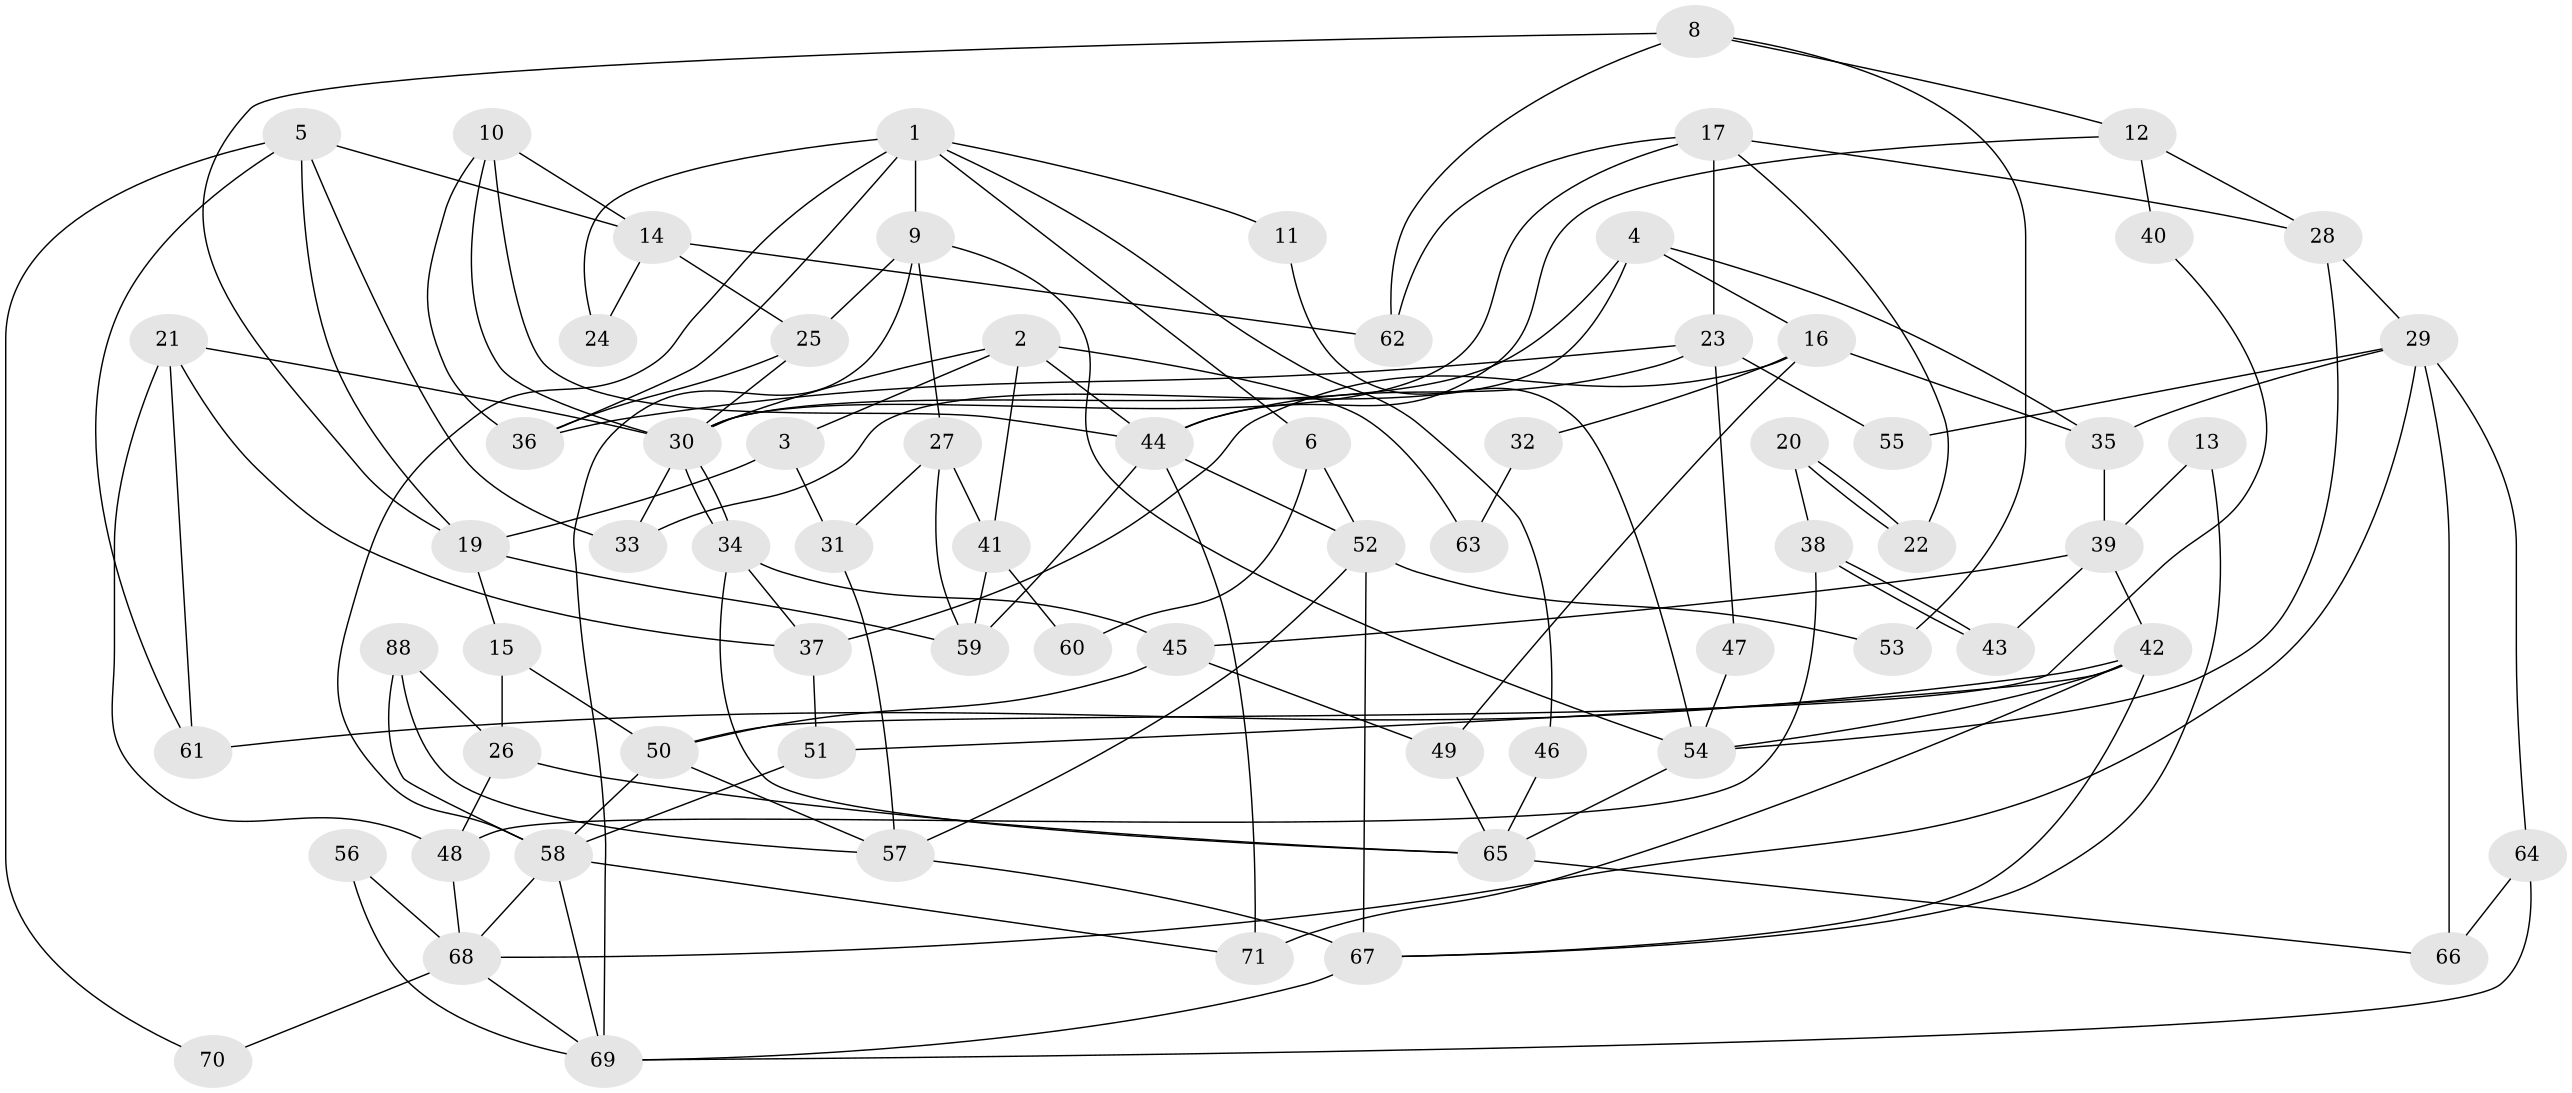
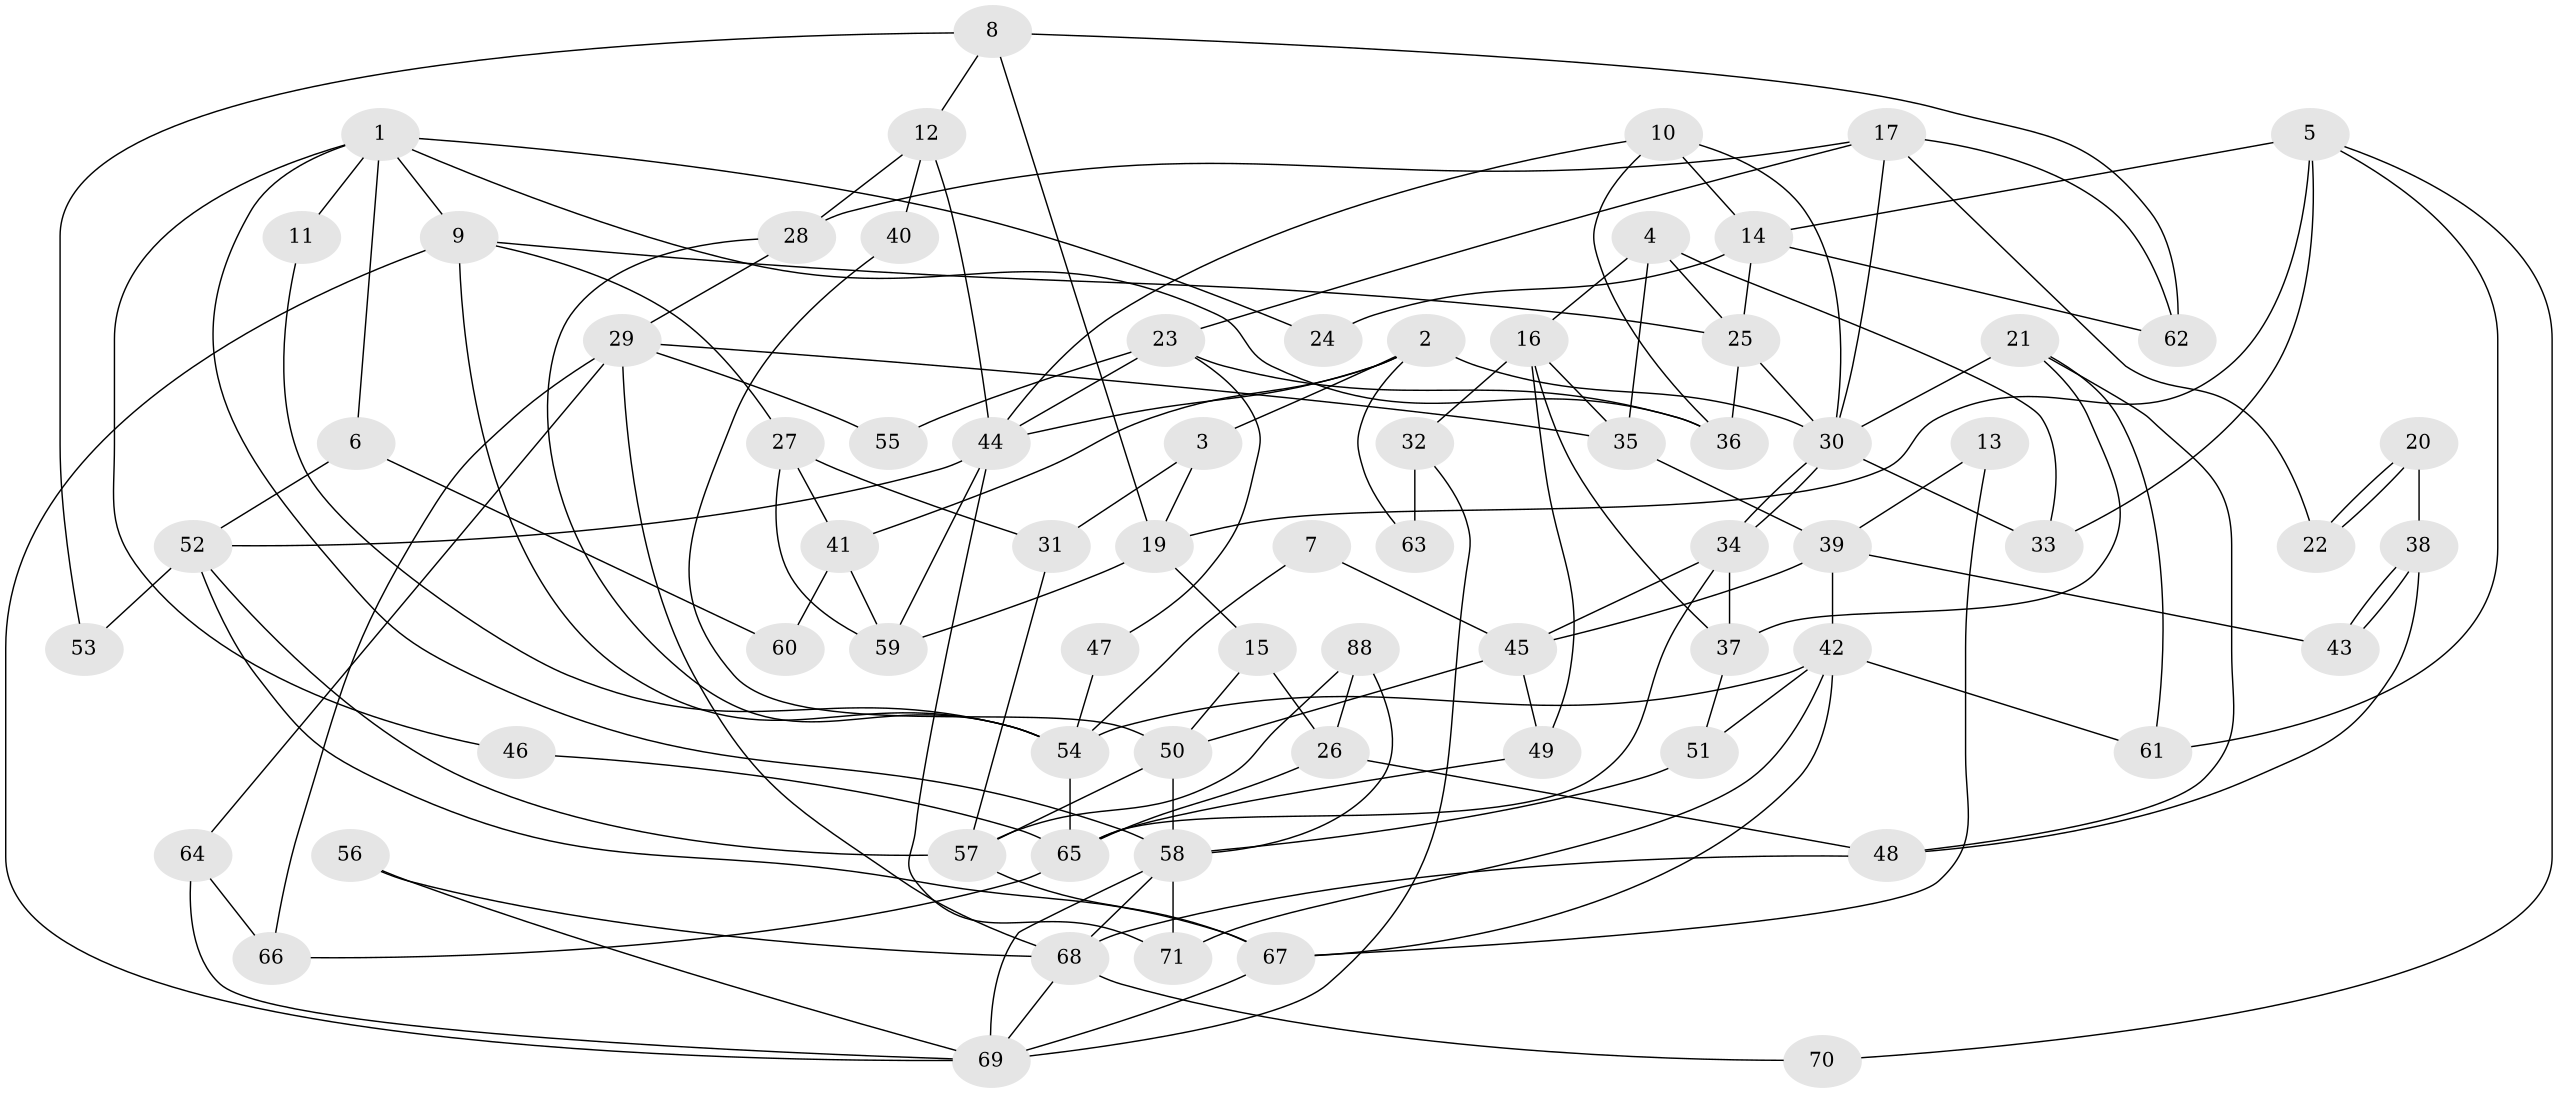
edge "4" -- "30": now "4" -- "25"
node "7": added
edge "32" -- "69": added
